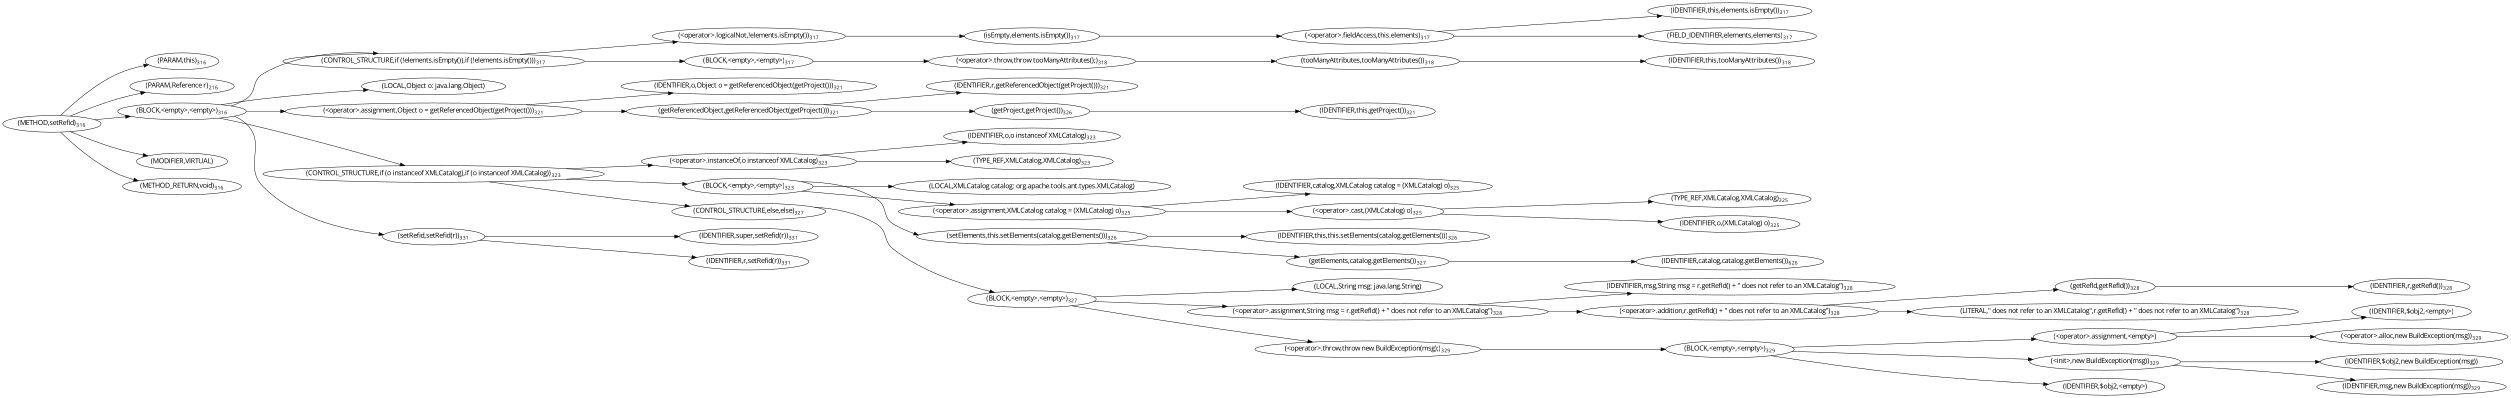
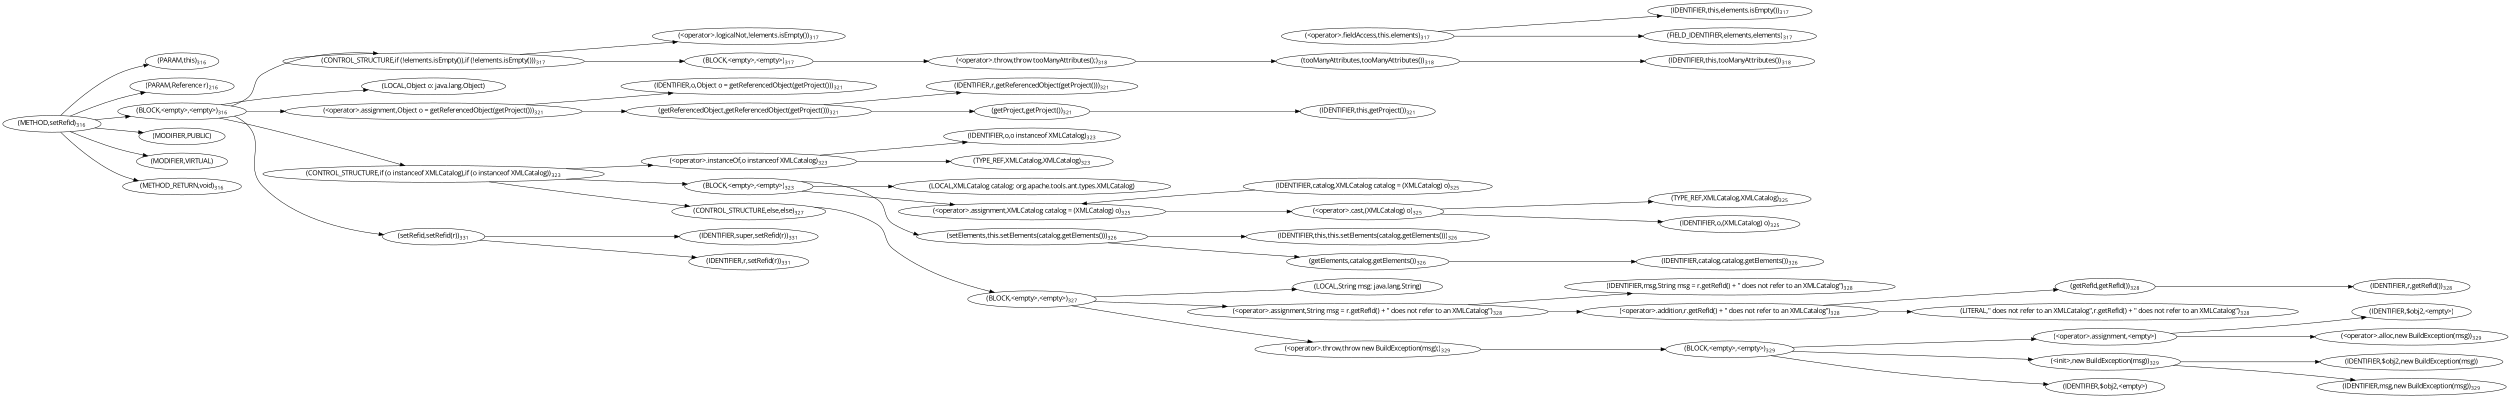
node "(isEmpty,elements.isEmpty())": removed
node "(getProject,getProject())": text "326" -> "321"
node "(MODIFIER,PUBLIC)": added
edge "(<operator>.assignment,XMLCatalog catalog = (XMLCatalog) o)" -> "(IDENTIFIER,catalog,XMLCatalog catalog = (XMLCatalog) o)": reversed
node "(getElements,catalog.getElements())": text "327" -> "326"
node "(IDENTIFIER,catalog,catalog.getElements())": text "626" -> "326"
